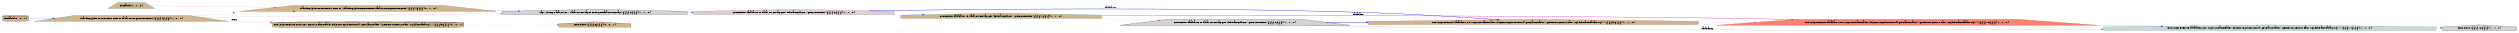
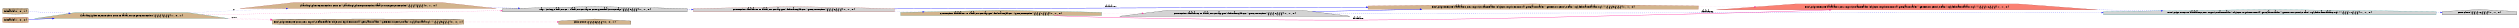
node "initTable['0', '1', '0']": removed
node "initTable['1', '0', '0']": added
